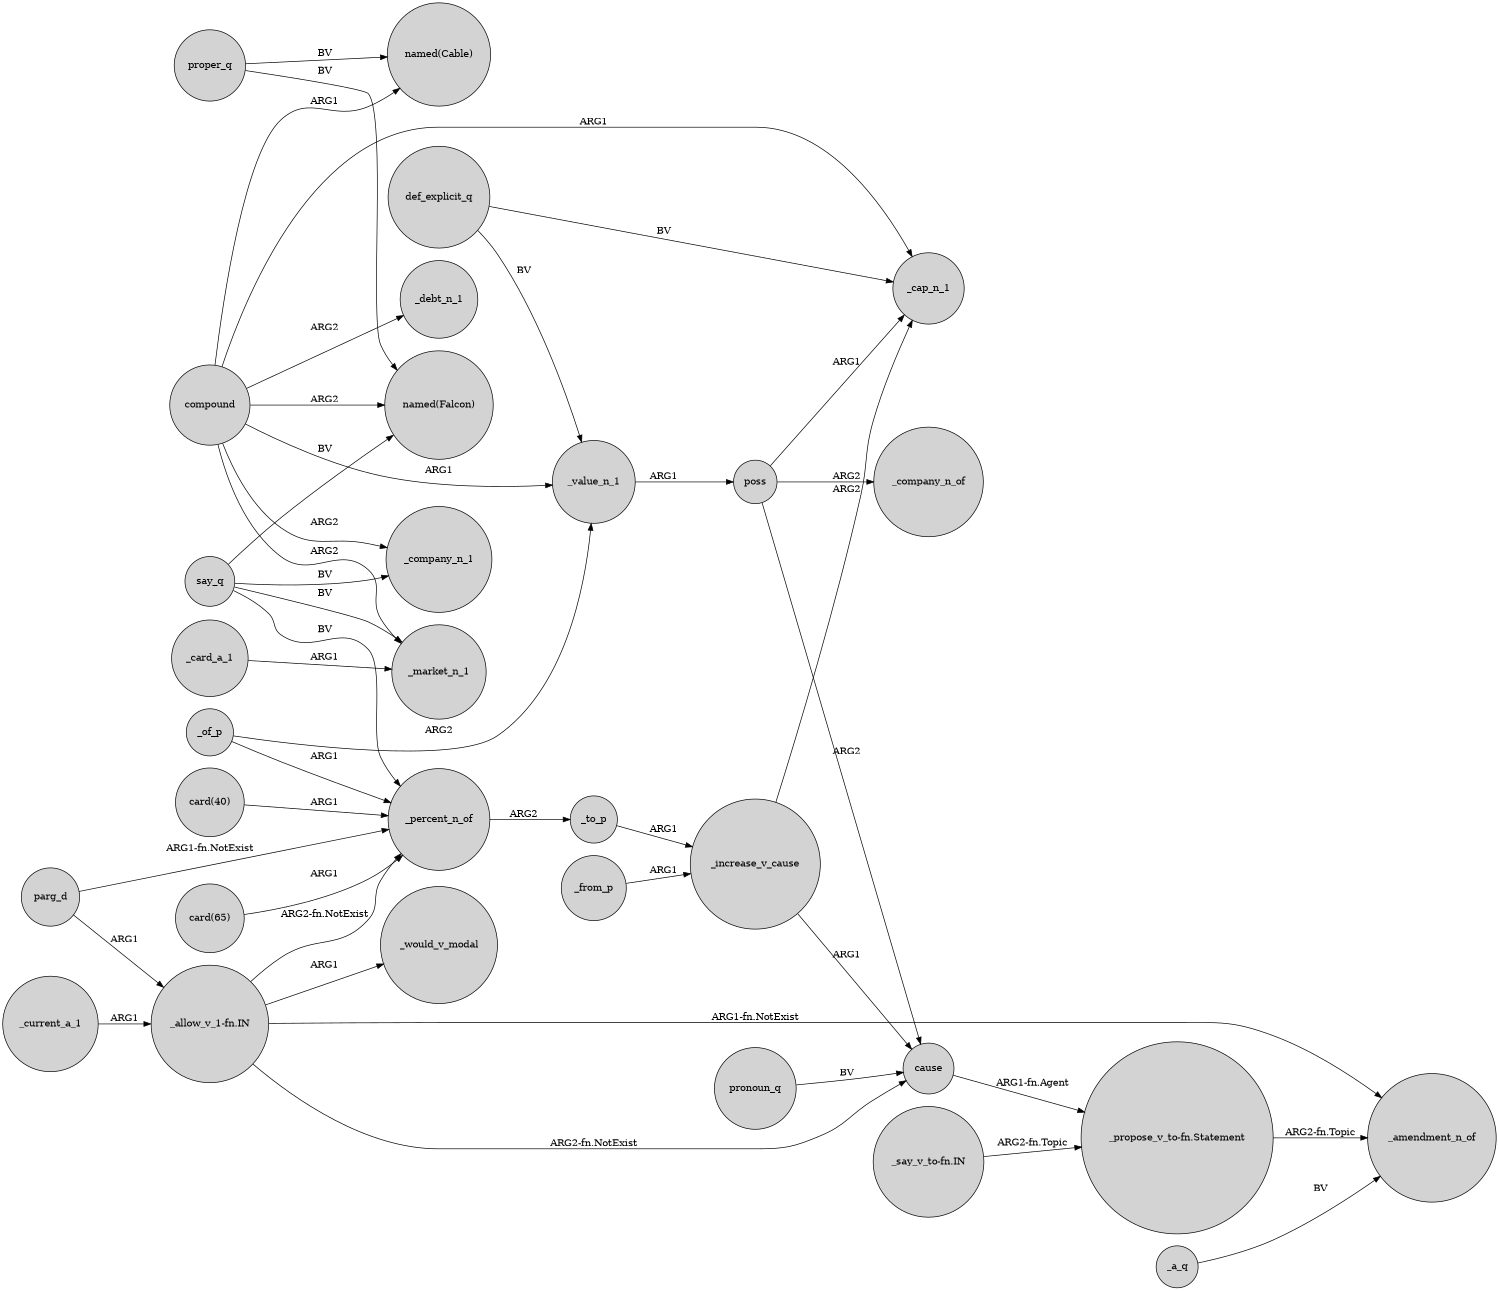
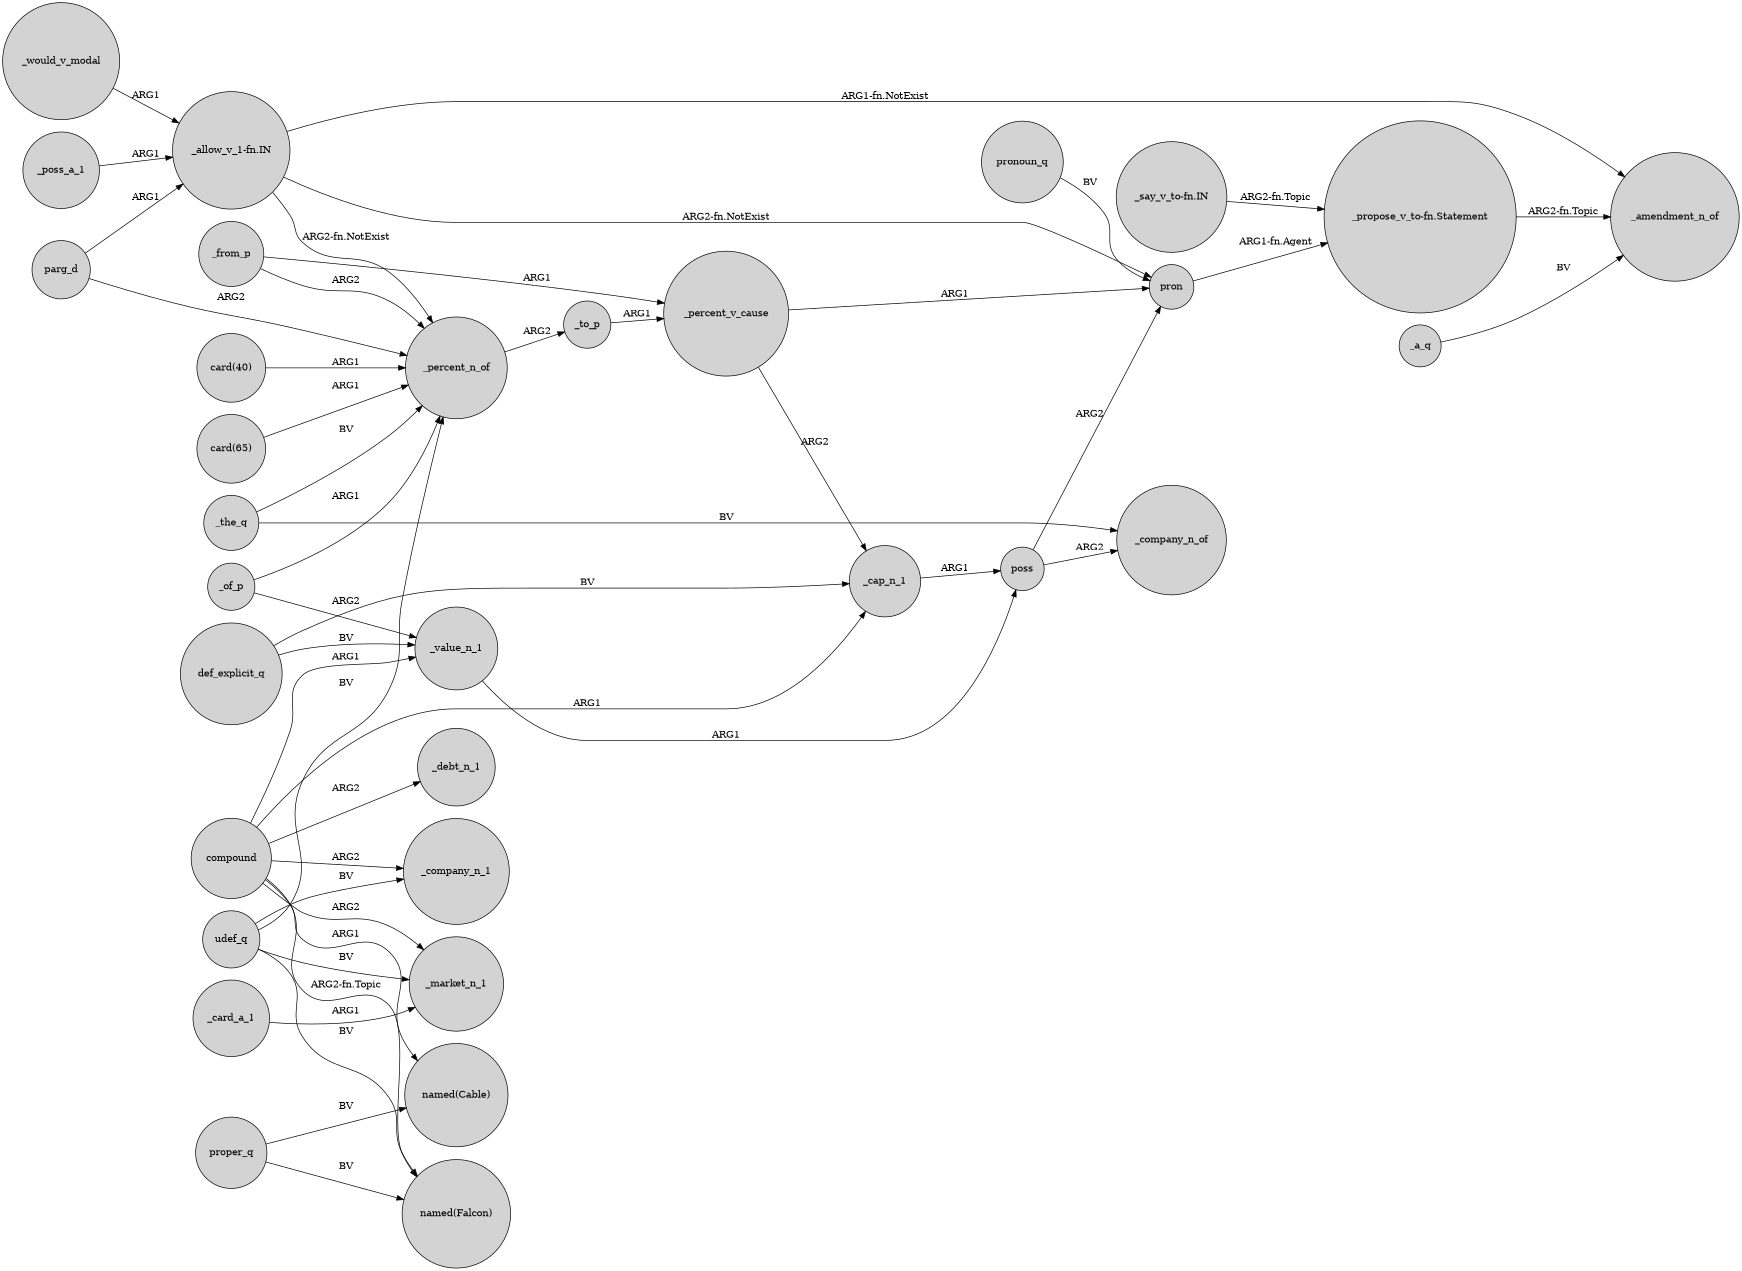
edge "_from_p" -> "_percent_n_of": added, label "ARG2"
edge "poss" -> "_cap_n_1": reversed
edge "compound" -> "named(Falcon)": label "ARG2" -> "ARG2-fn.Topic"
node "_the_q": added
node "say_q": label "say_q" -> "udef_q"
edge "parg_d" -> "_percent_n_of": label "ARG1-fn.NotExist" -> "ARG2"
node "_increase_v_cause": label "_increase_v_cause" -> "_percent_v_cause"
edge "_allow_v_1-fn.IN" -> "_would_v_modal": reversed
node "_current_a_1": label "_current_a_1" -> "_poss_a_1"
node "cause": label "cause" -> "pron"
